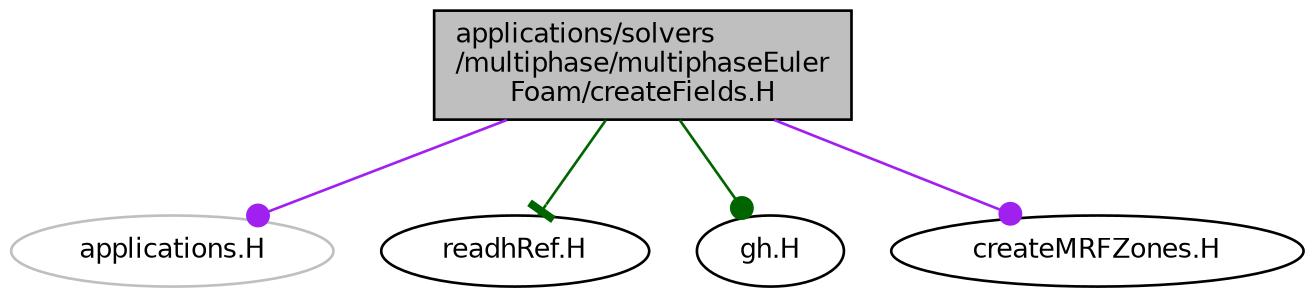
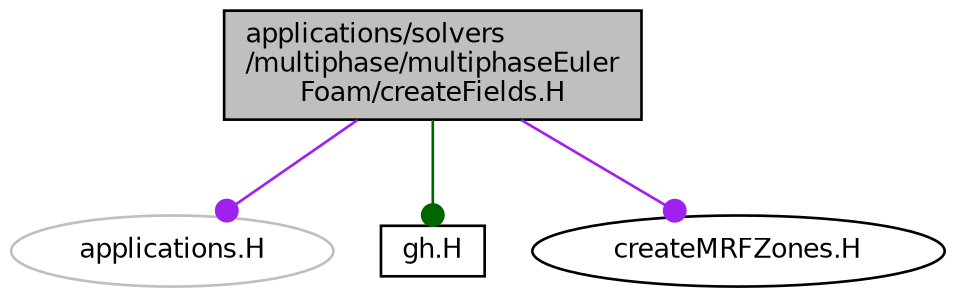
node "readhRef.H": removed
node "gh.H": shape ellipse -> box
